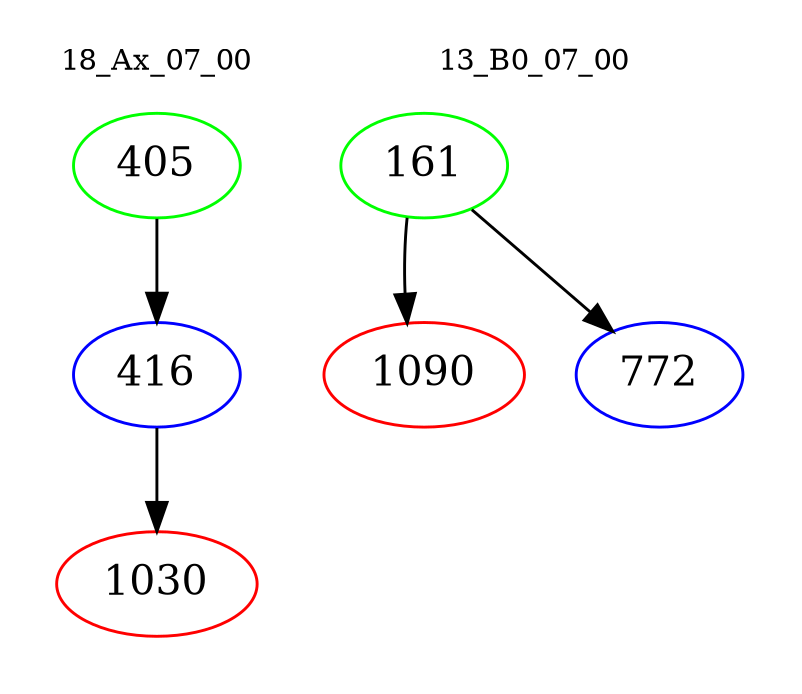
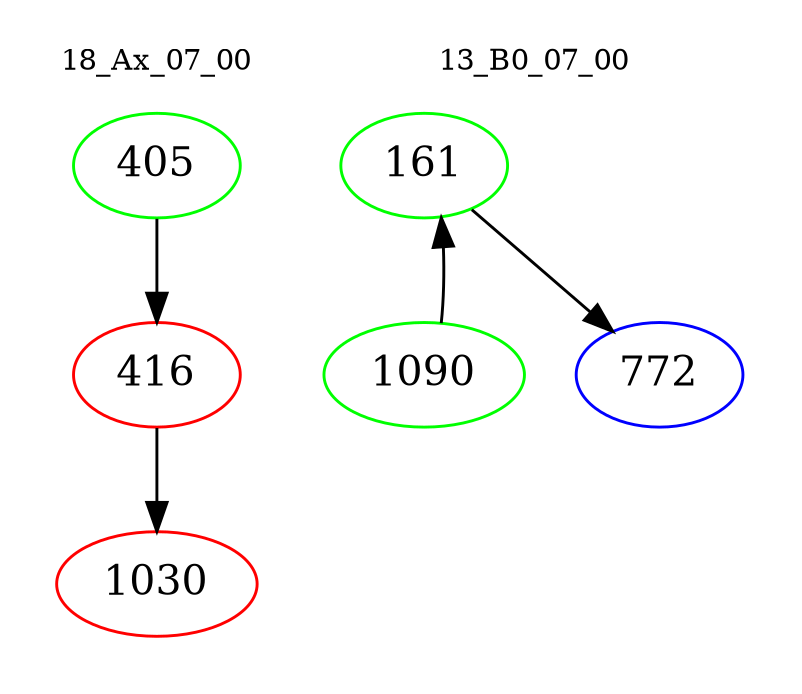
edge "161" -> "1090": reversed
node "416": color blue -> red
node "1090": color red -> green
